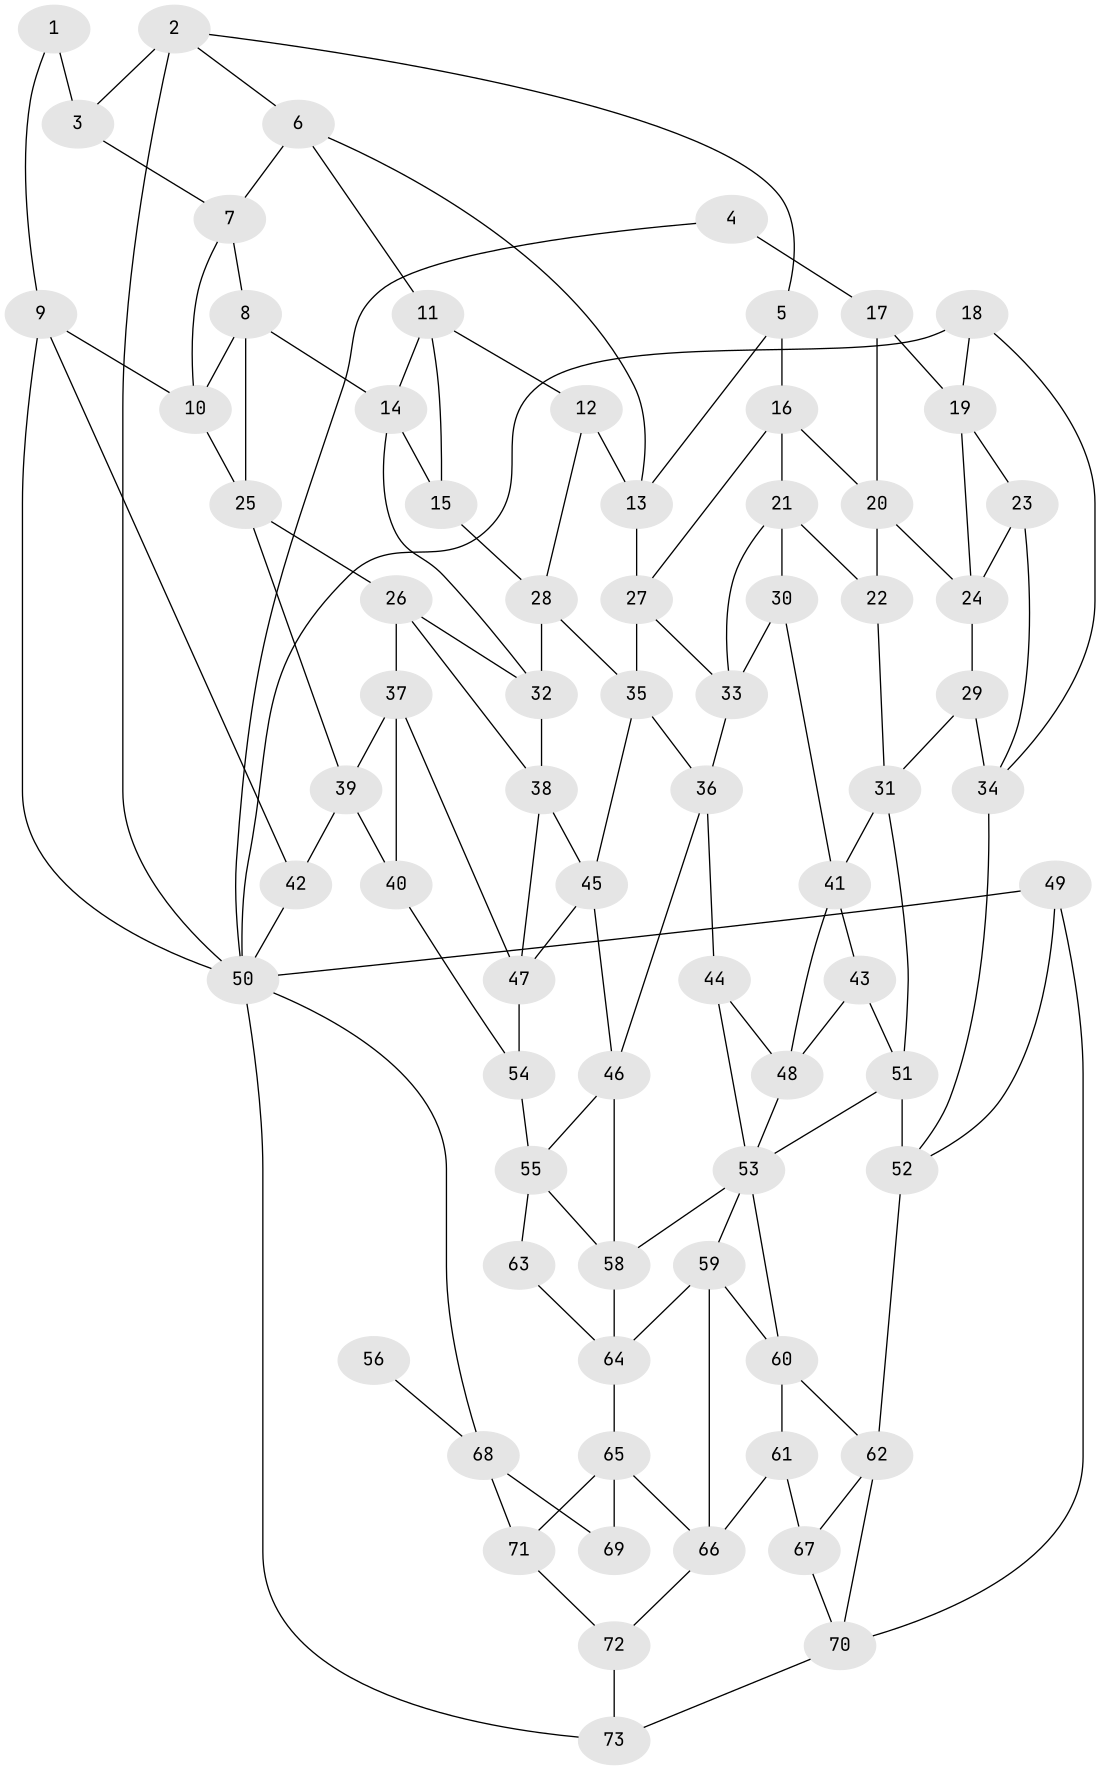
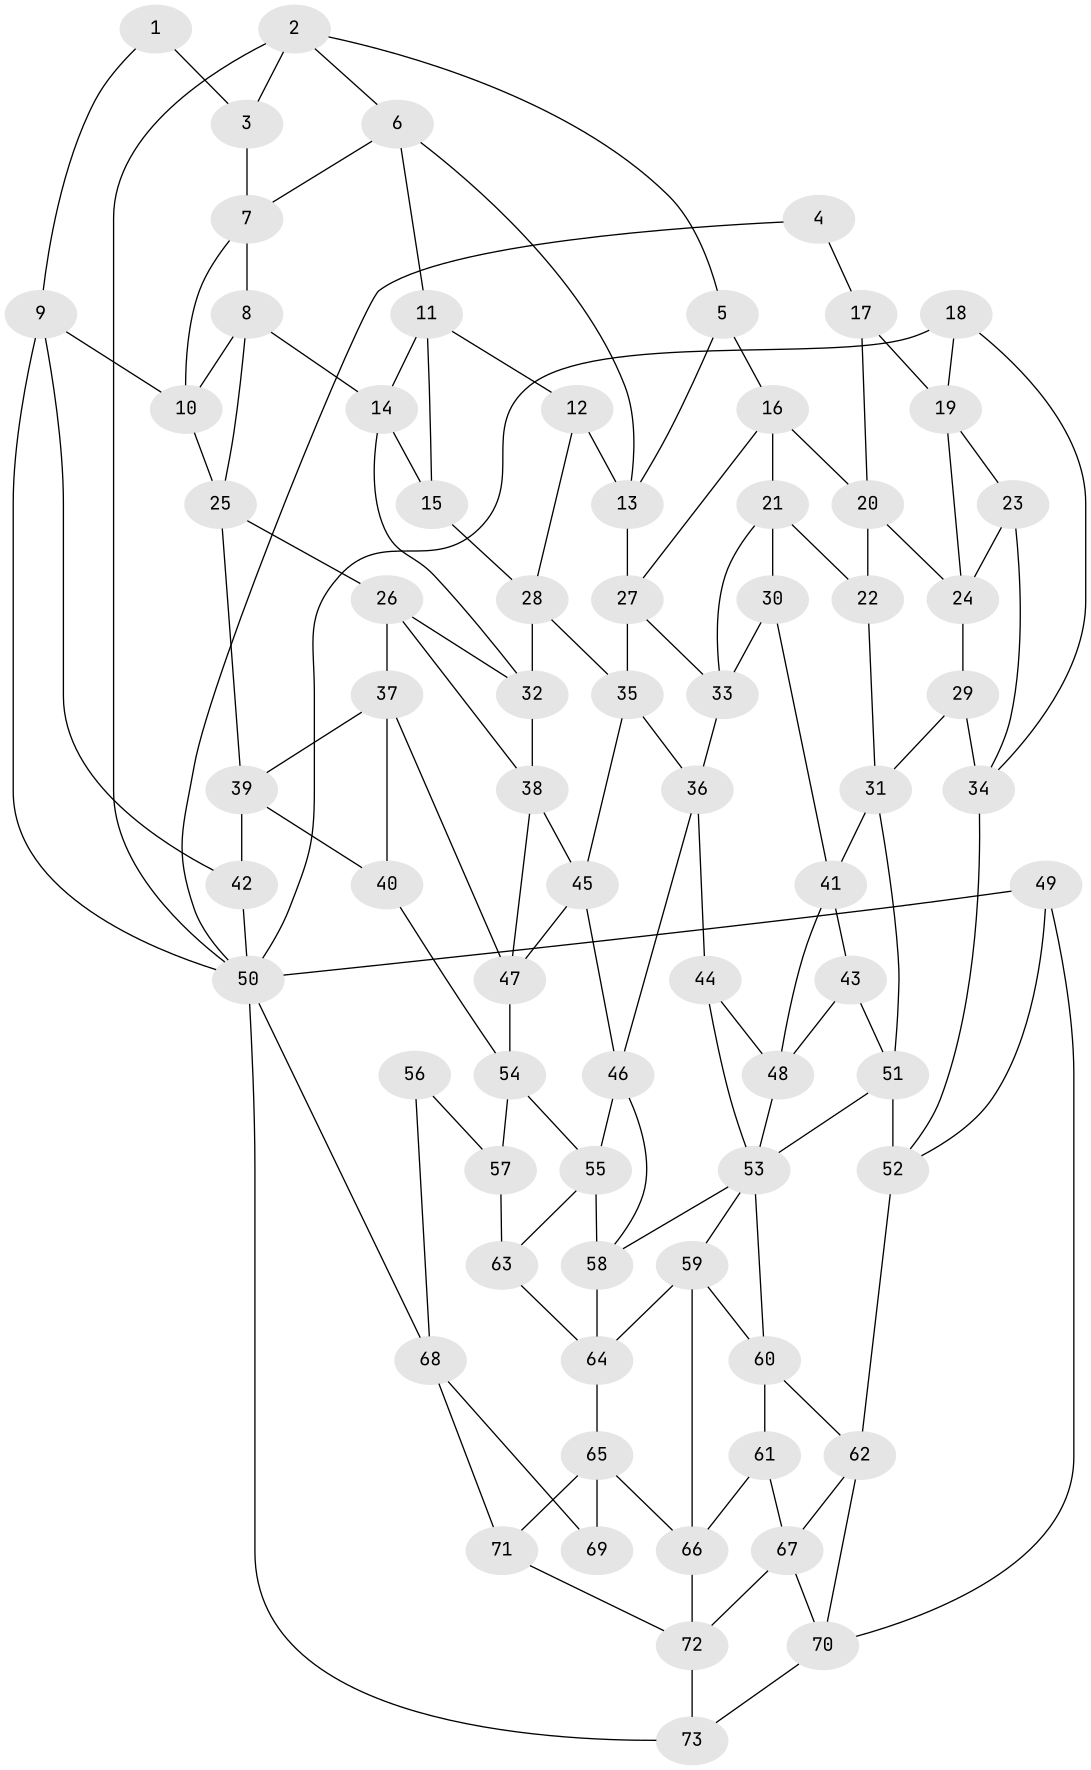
node "57": added
edge "67" -- "72": added
